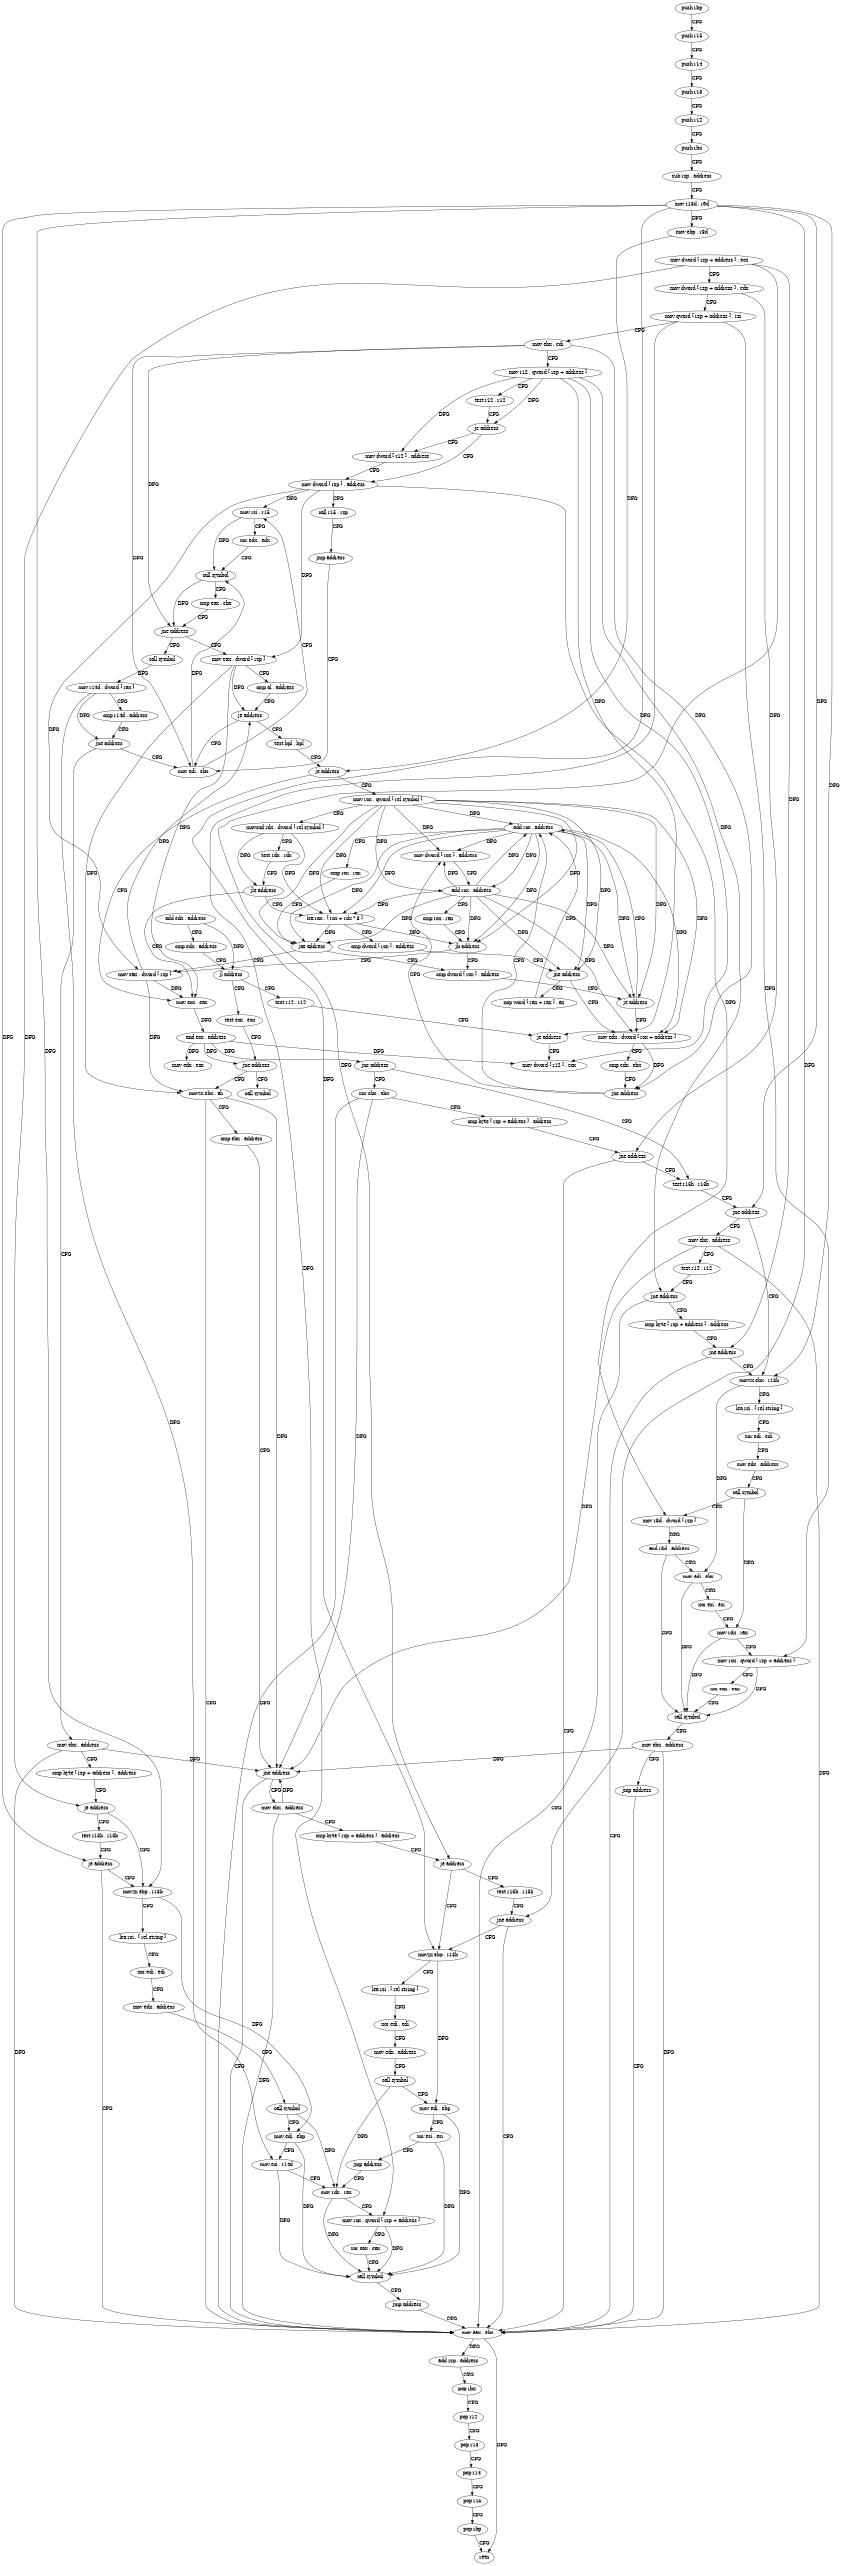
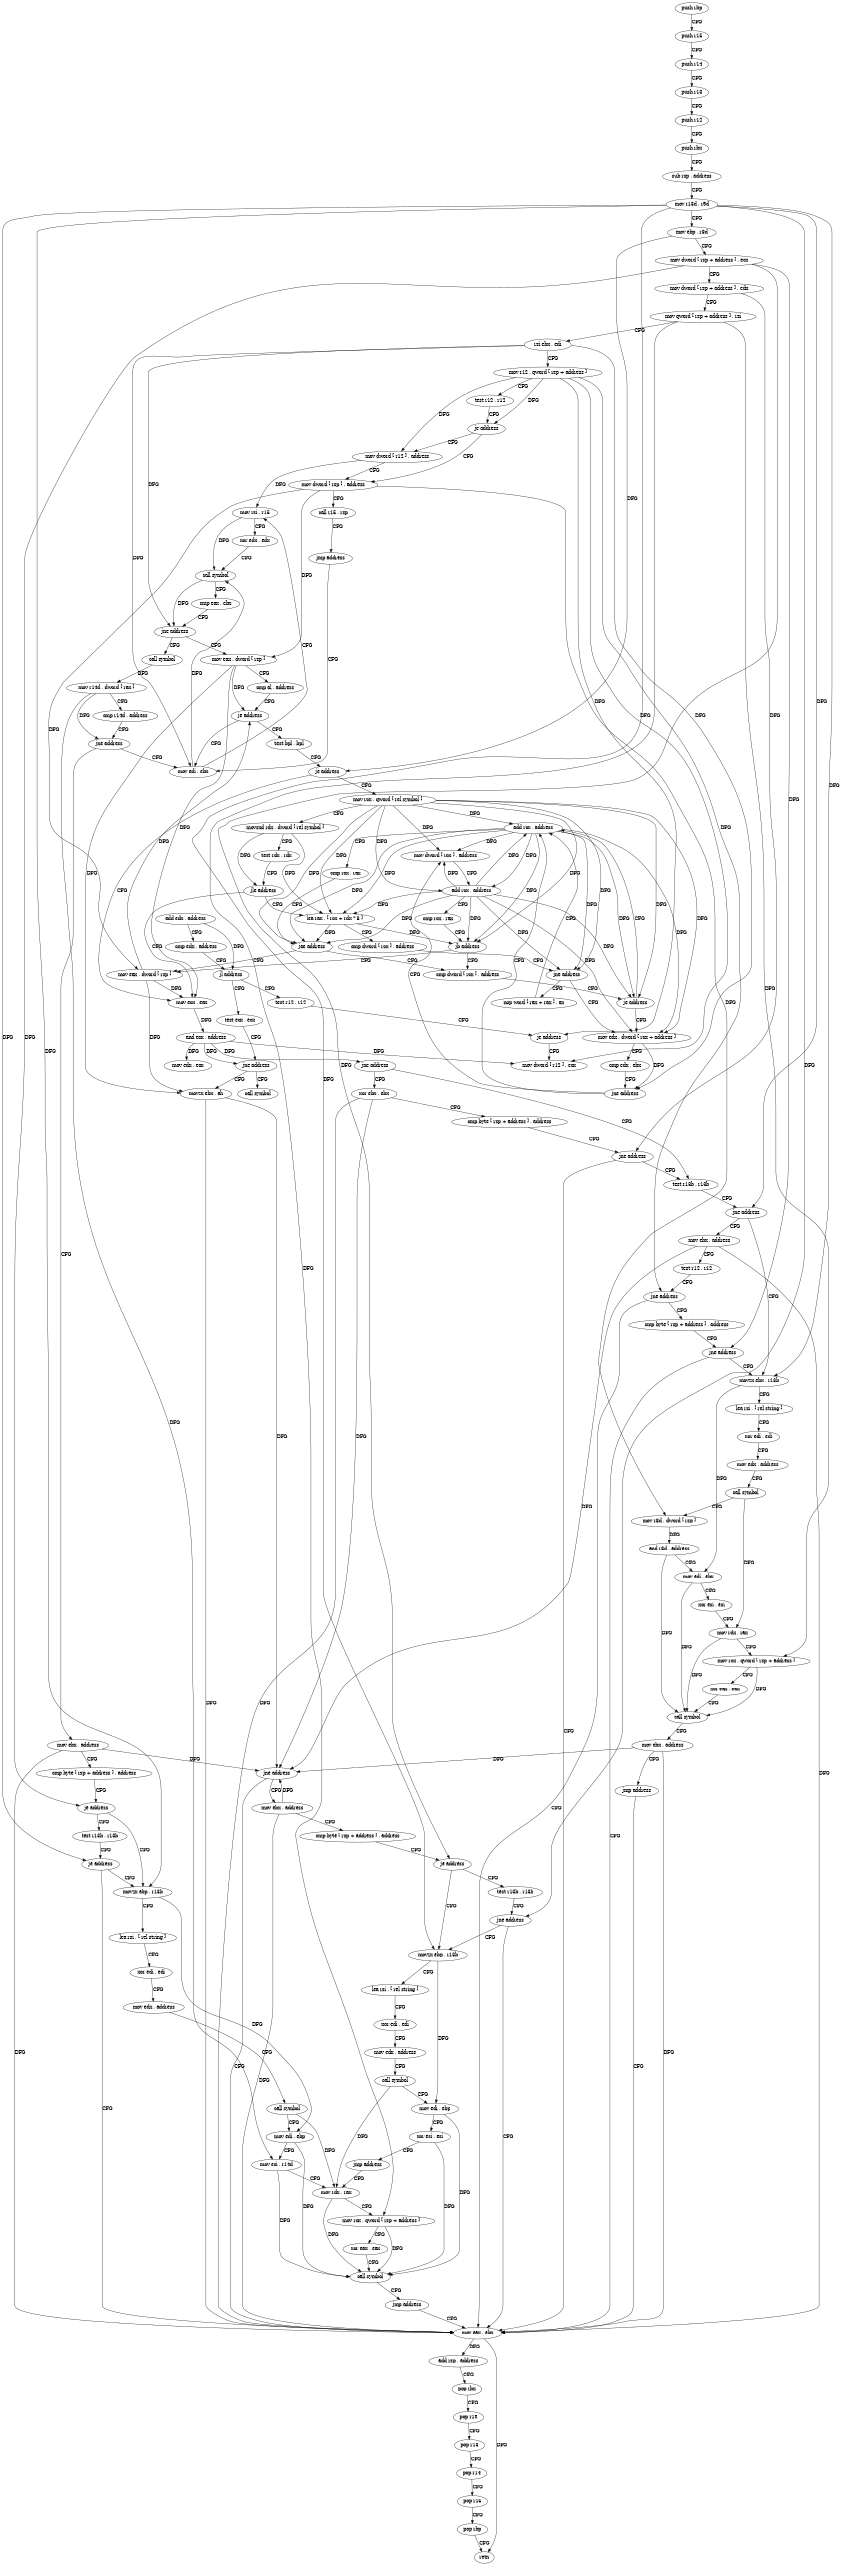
edge "mov r13d , r9d" -> "mov ebp , r8d": label "DFG" -> "CFG"
edge "mov ebp , r8d" -> "mov dword [ rsp + address ] , ecx": added, label "CFG"
node "mov ebx , edi": label "mov ebx , edi" -> "rsi ebx , edi"
edge "mov dword [ rsp ] , address" -> "mov rsi , r15": now "mov dword [ r12 ] , address" -> "mov rsi , r15"
node "cmp ebx , address": removed
edge "movzx ebx , ah" -> "mov eax , ebx": label "CFG" -> "DFG"
node "pop r12": label "pop r12" -> "pop r19"
